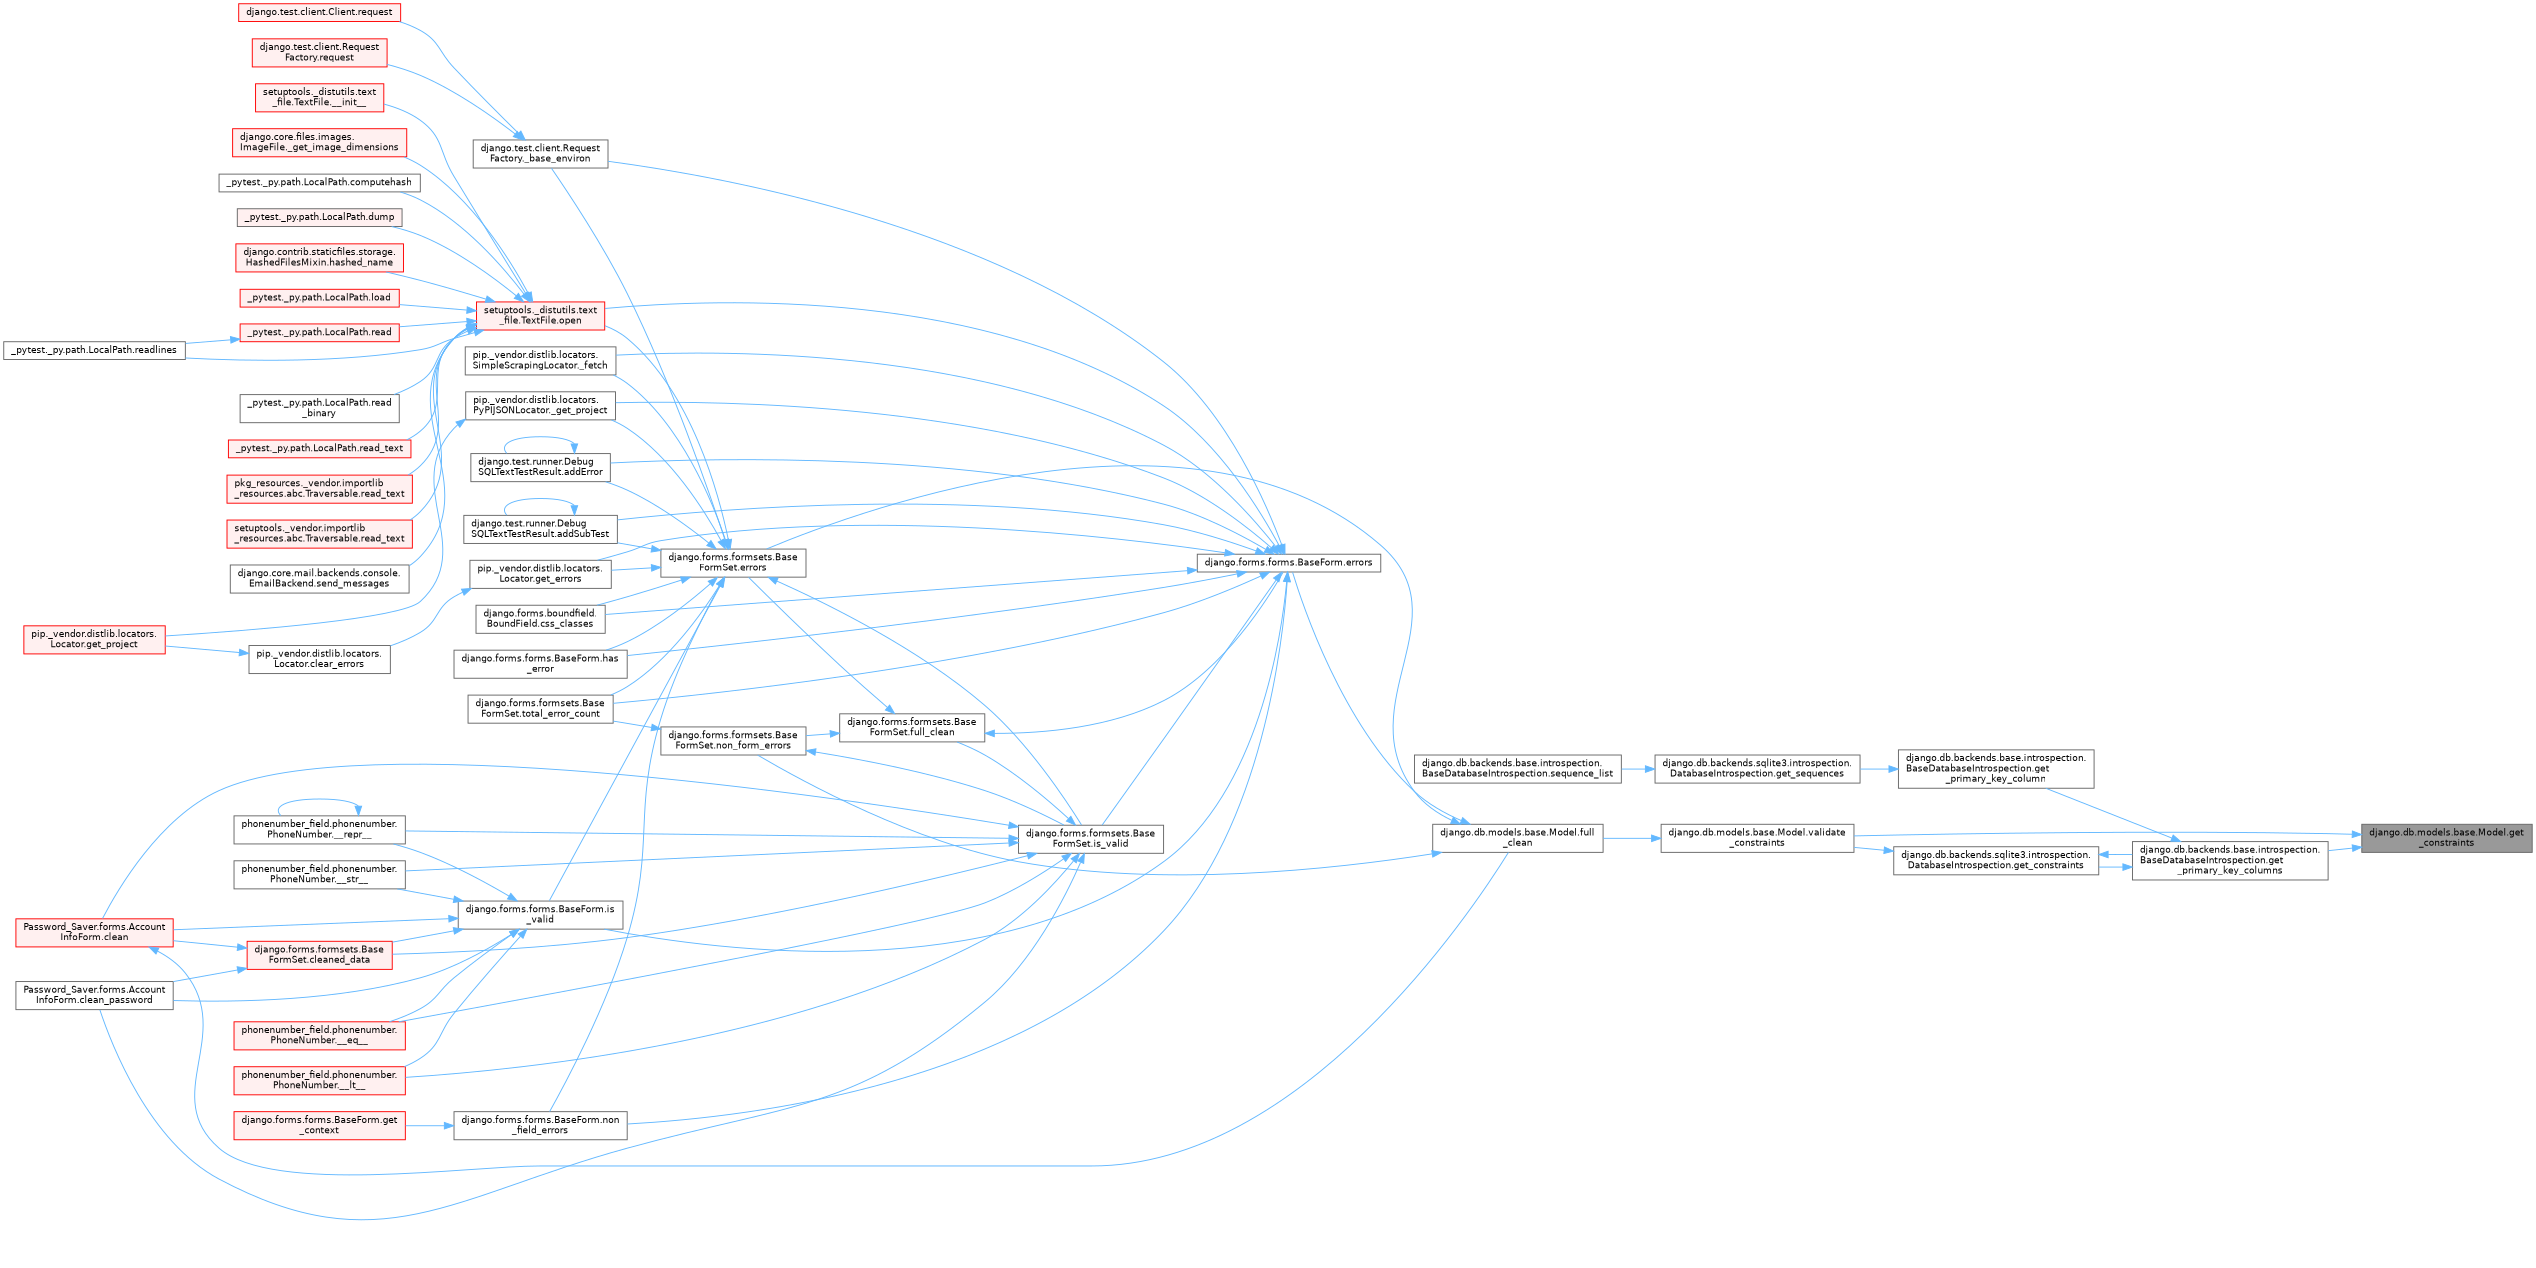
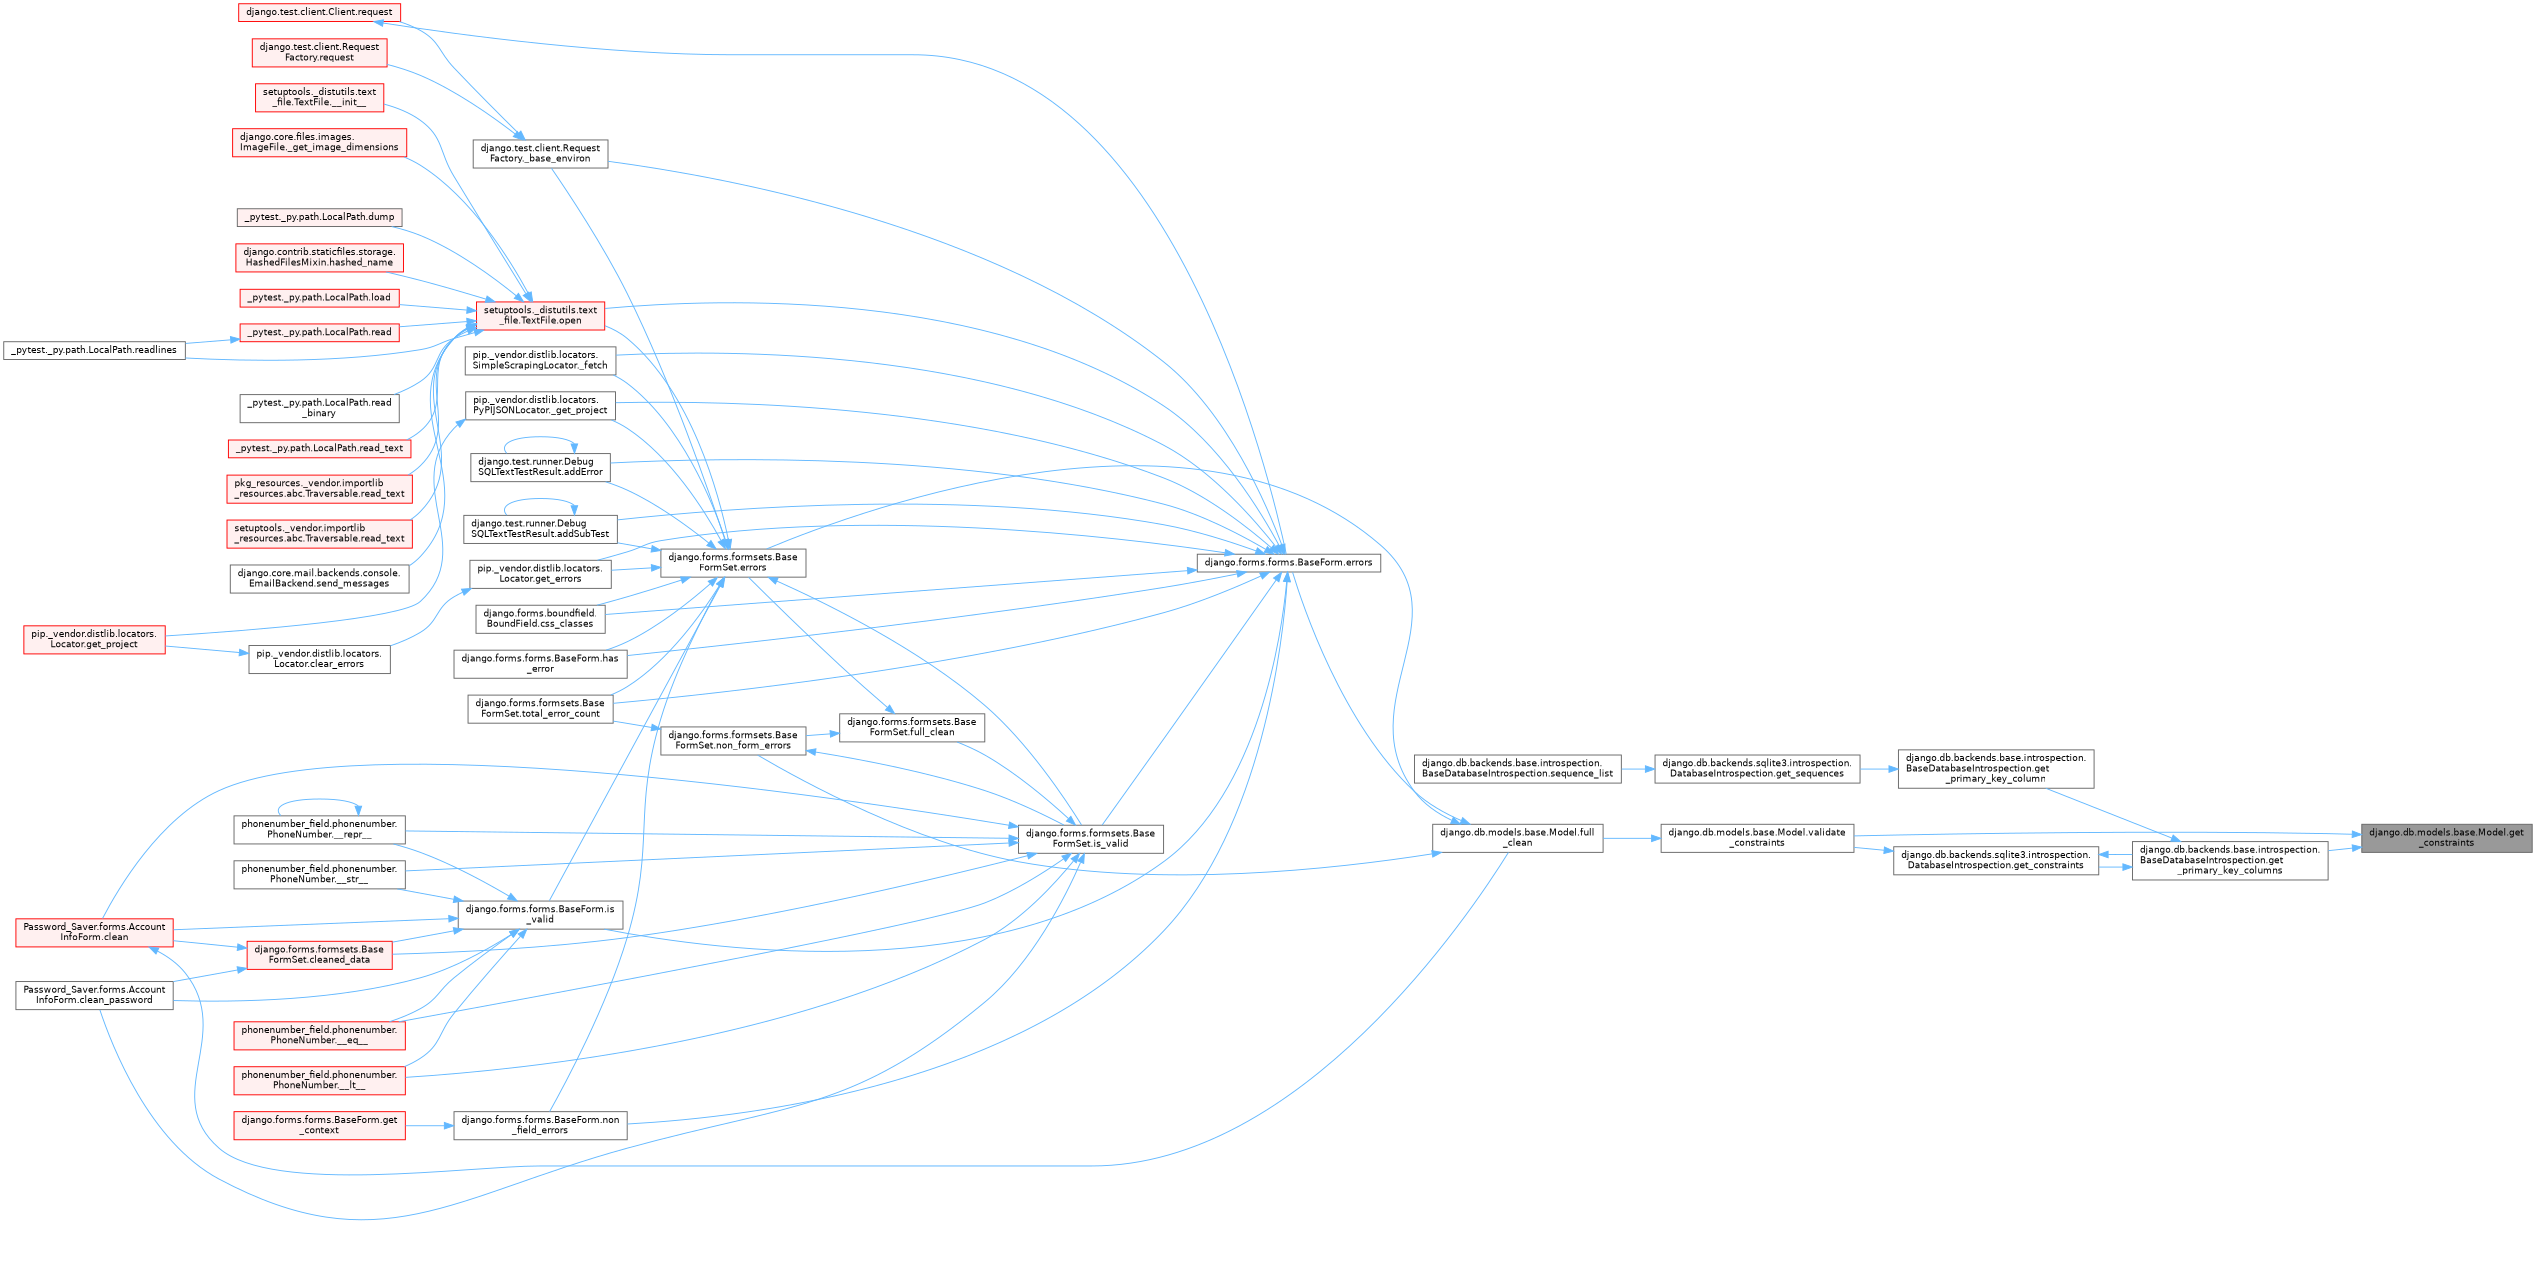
node "_pytest._py.path.LocalPath.computehash": removed
edge "django.forms.forms.BaseForm.errors" -> "django.forms.formsets.Base FormSet.full_clean": now "django.forms.forms.BaseForm.errors" -> "django.test.client.Client.request"
